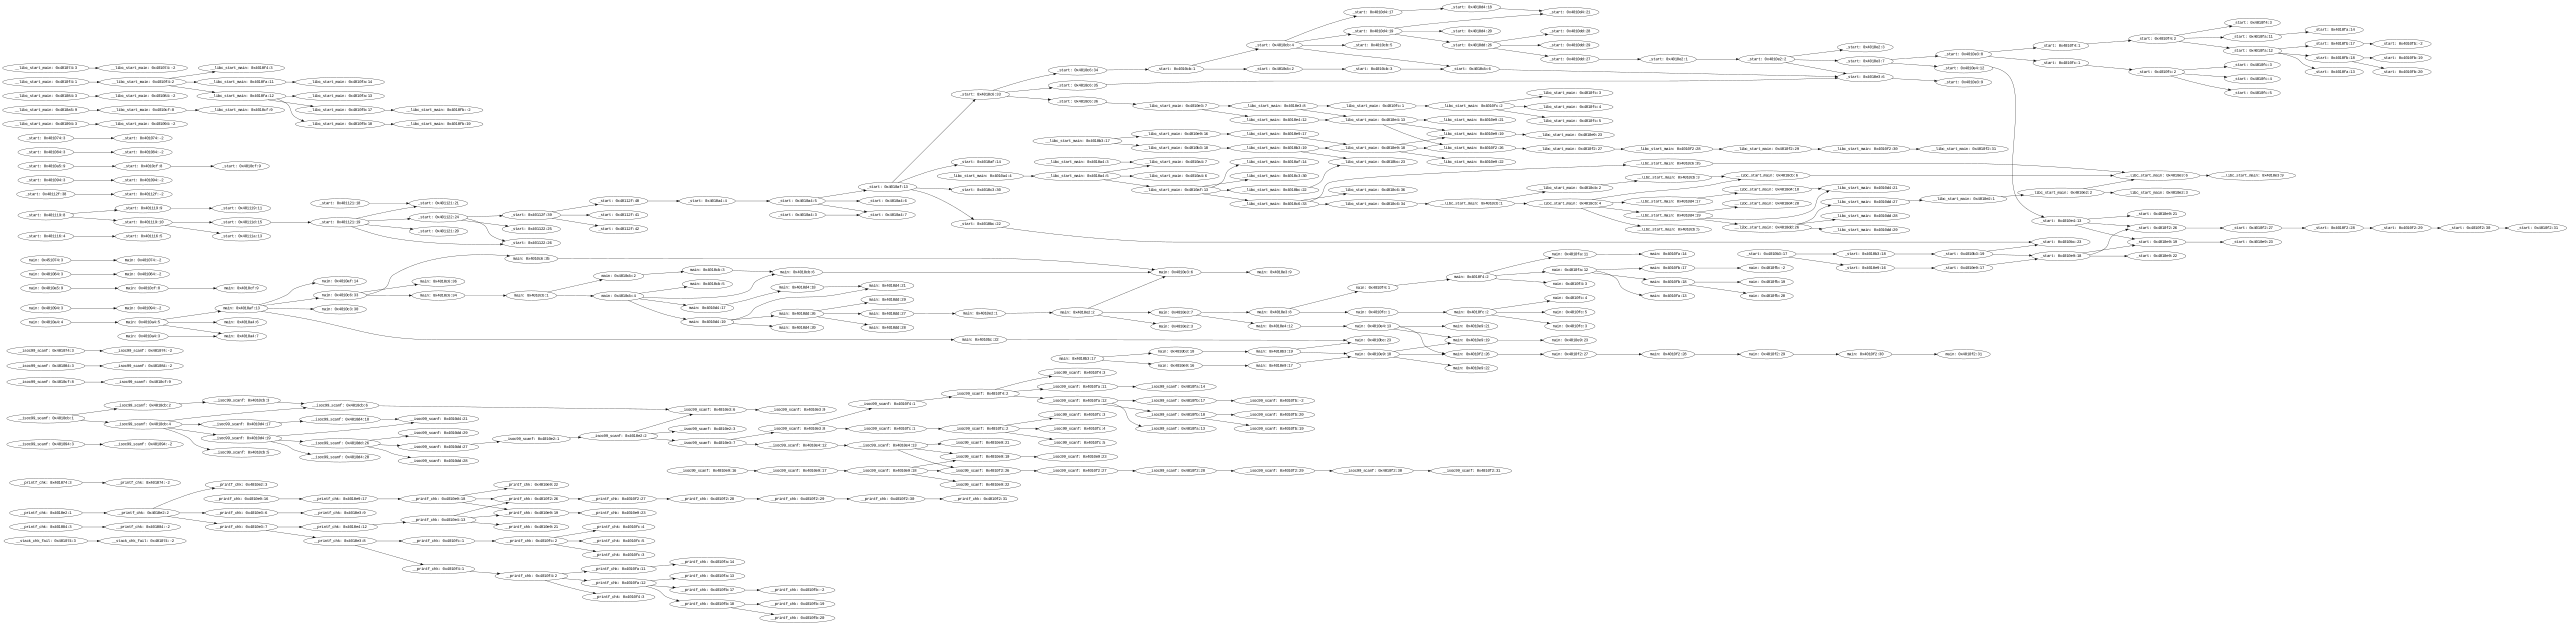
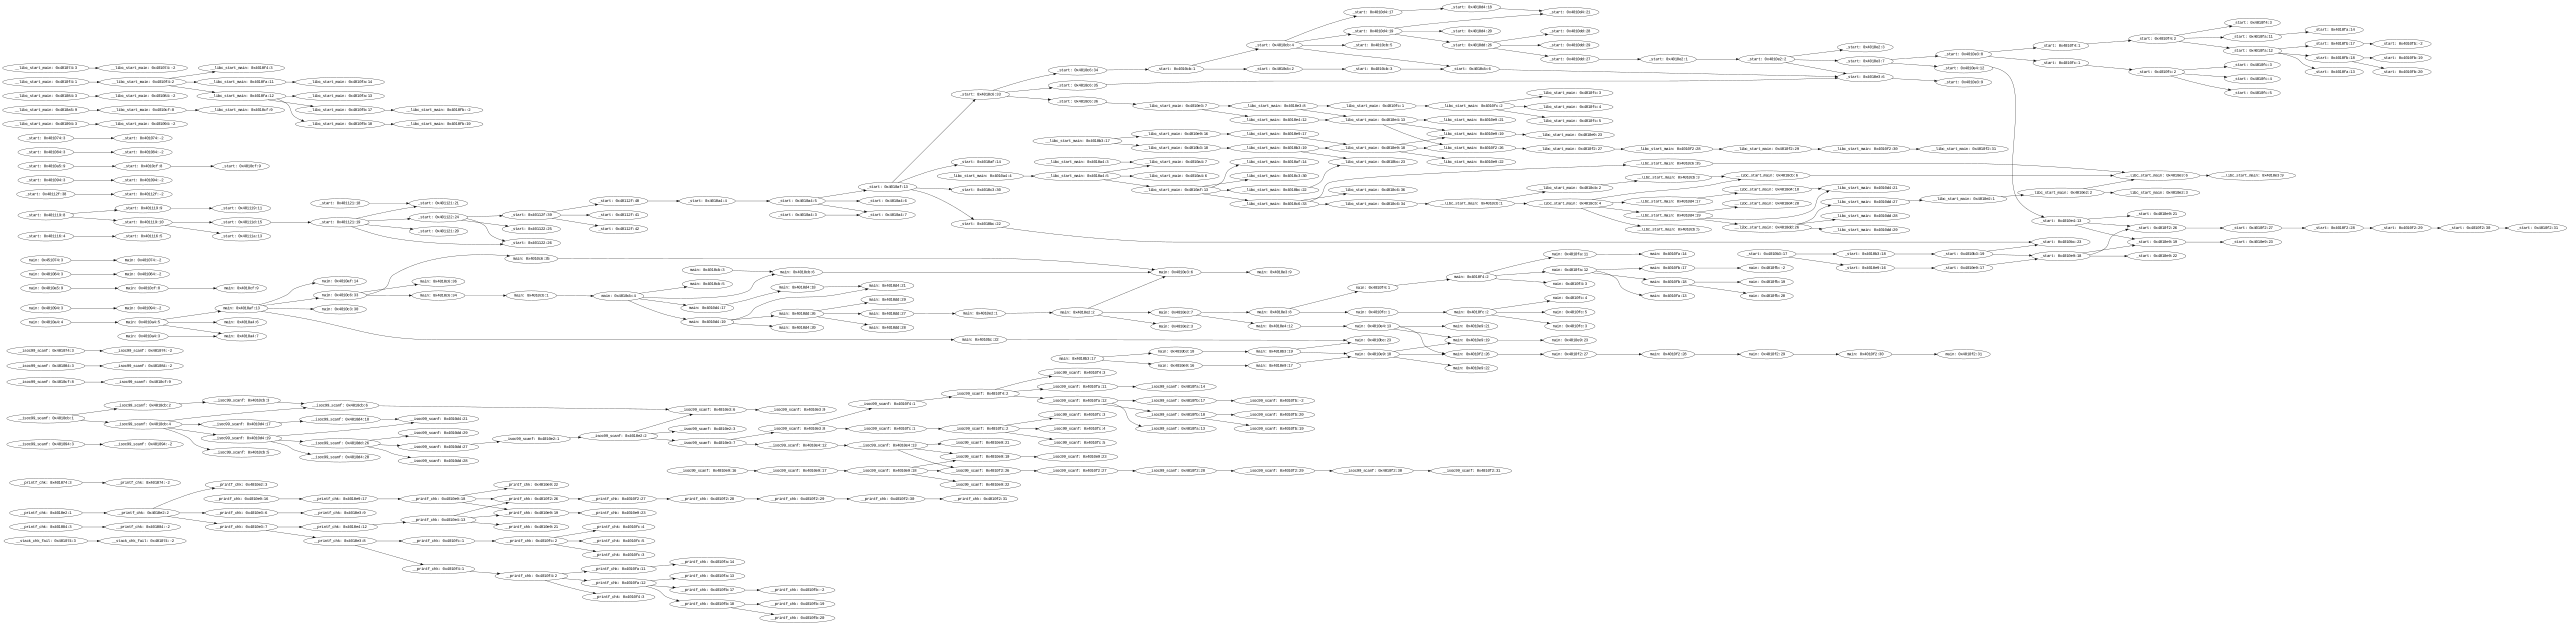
node "main: 0x4010cb:2": removed
